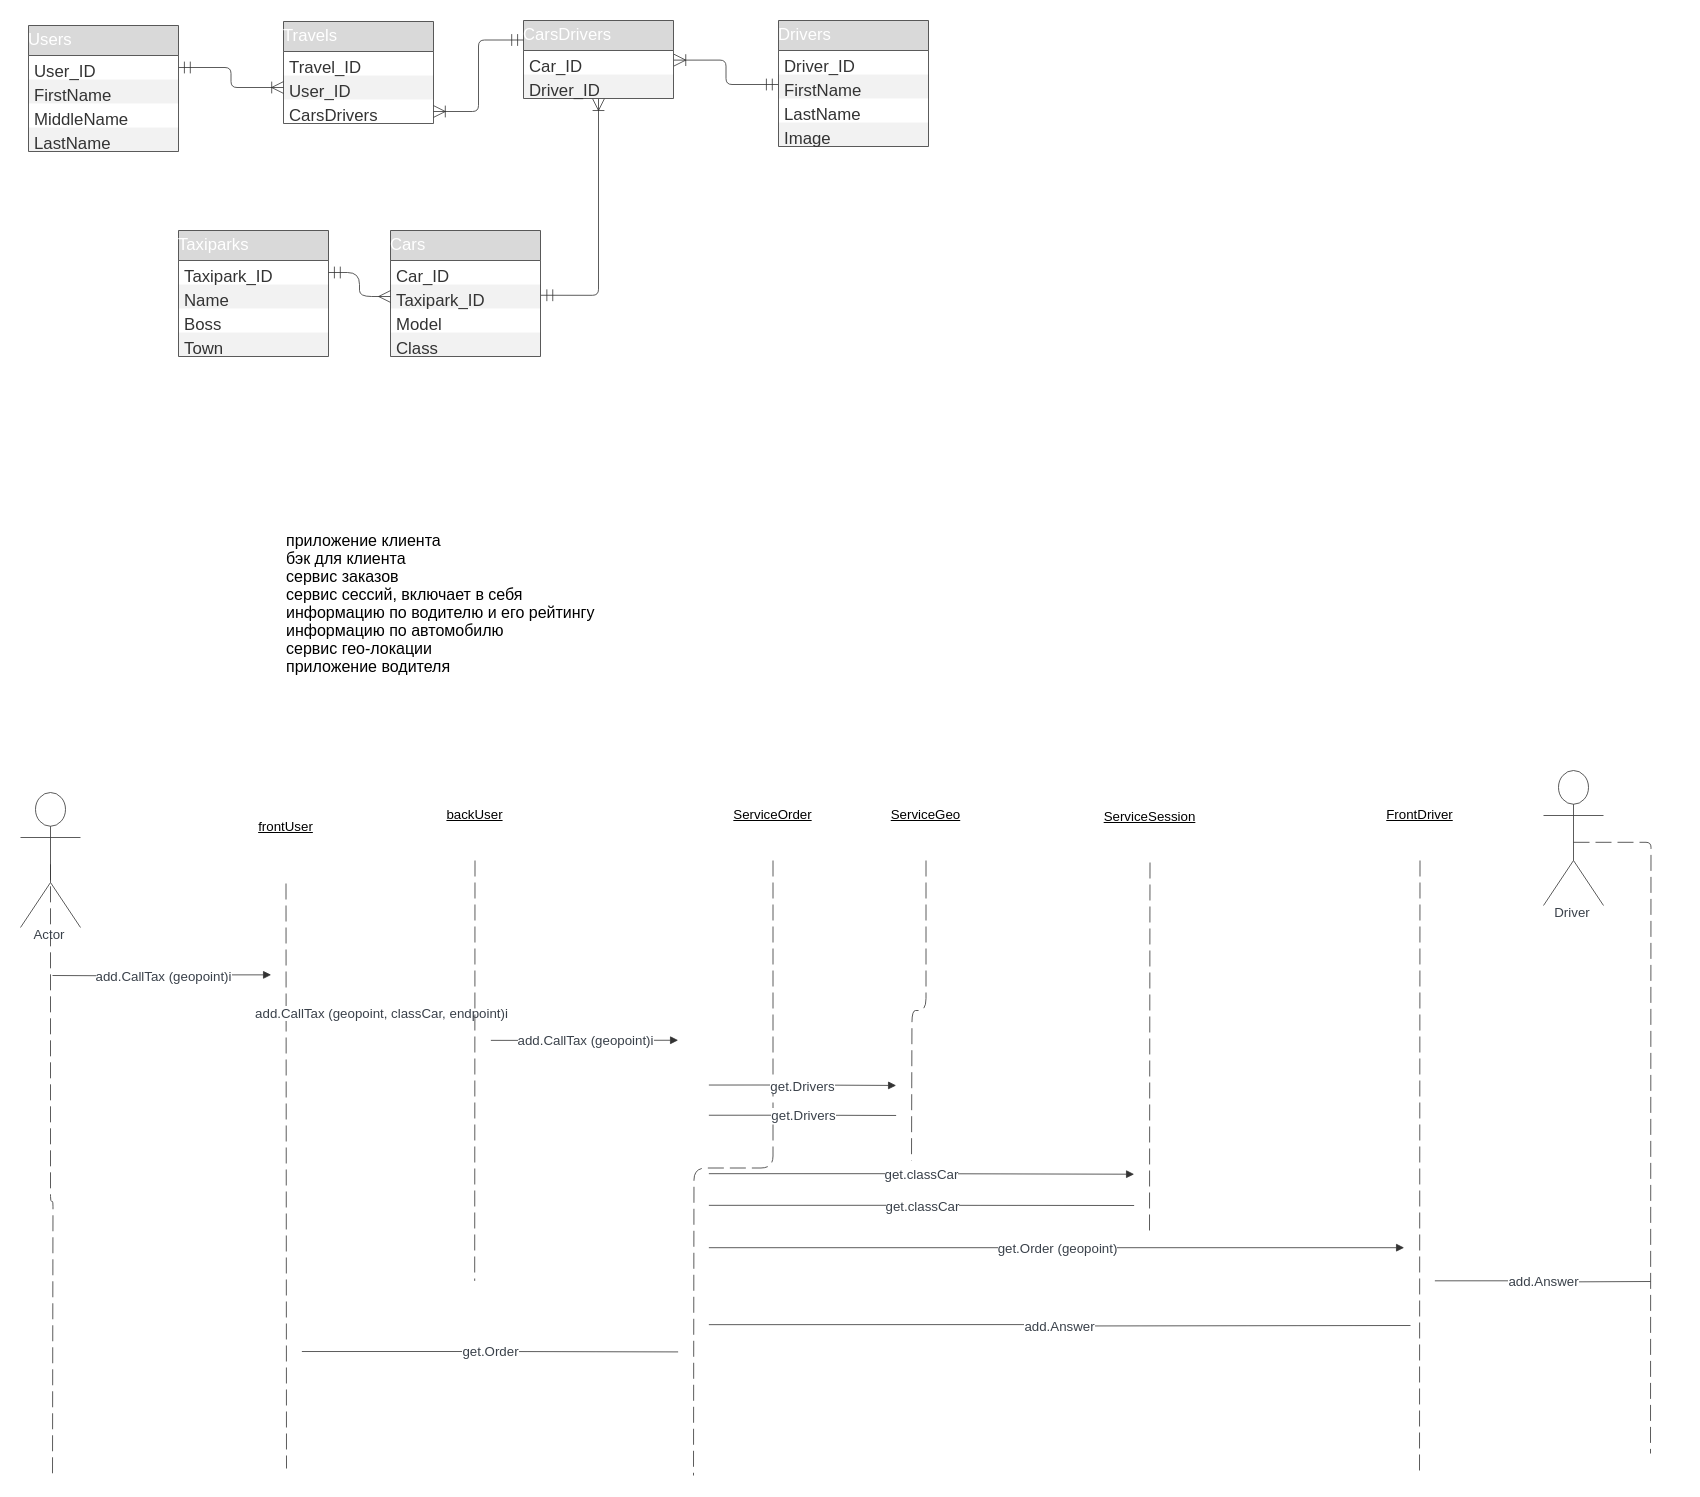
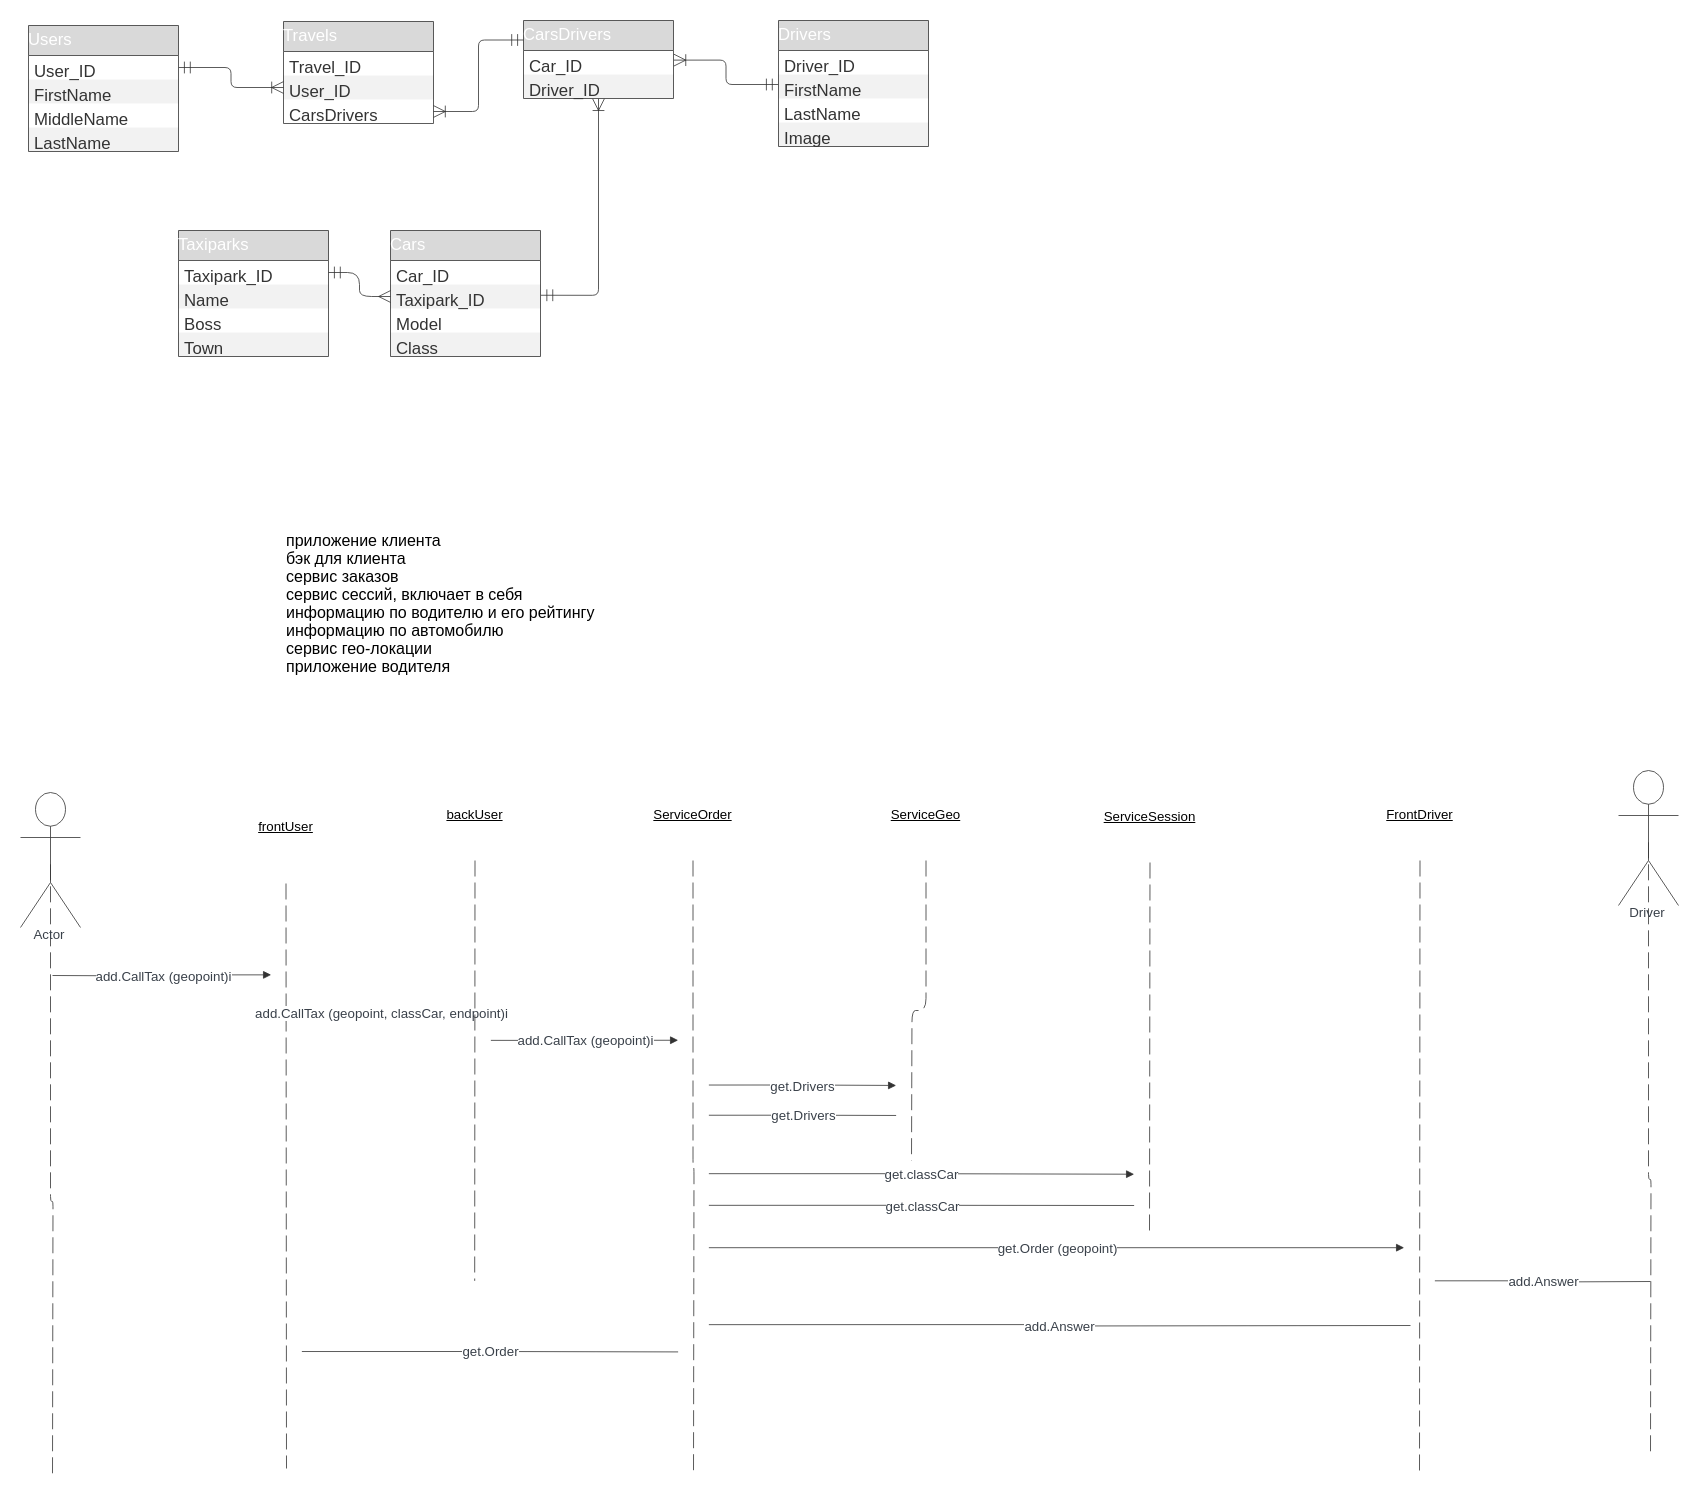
node "ServiceOrder": moved (773, 815) -> (693, 815)
node "Driver": moved (1574, 838) -> (1649, 838)
